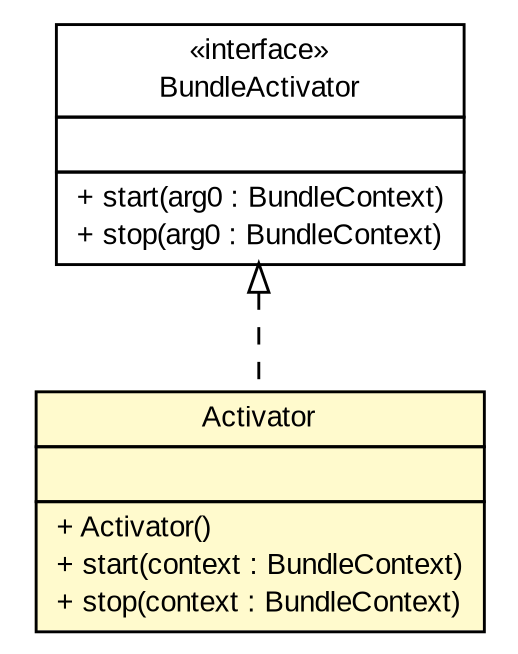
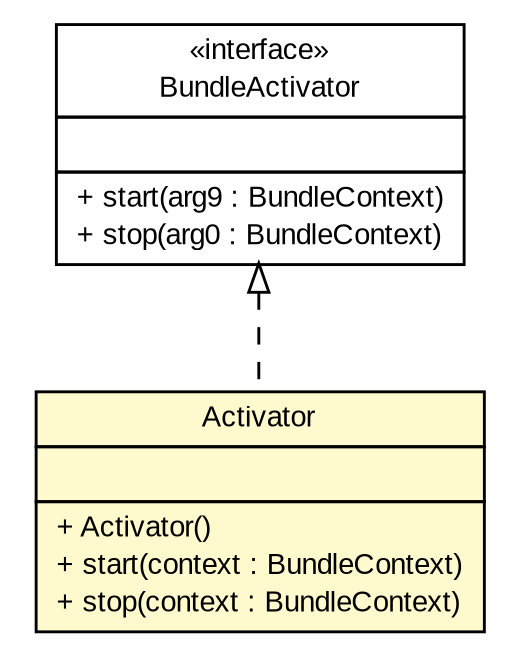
node "BundleActivator": text "+ start(arg0 : BundleContext)" -> "+ start(arg9 : BundleContext)"
